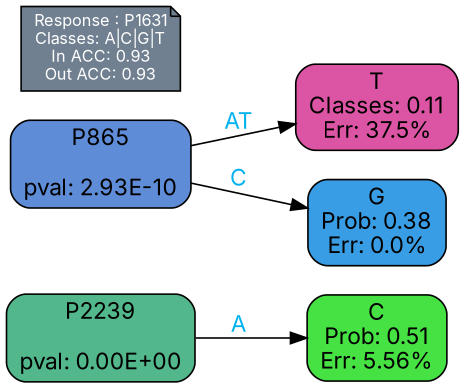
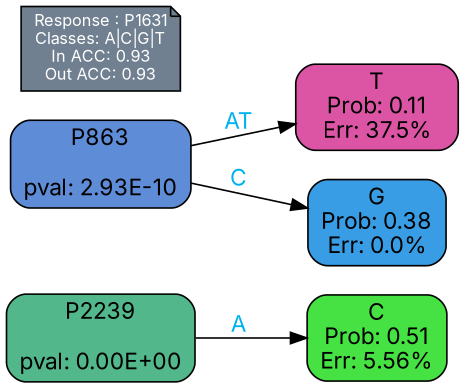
node "T Classes: 0.11 Err: 37.5%": label "T Classes: 0.11 Err: 37.5%" -> "T Prob: 0.11 Err: 37.5%"
node "P865 pval: 2.93E-10": label "P865 pval: 2.93E-10" -> "P863 pval: 2.93E-10"
